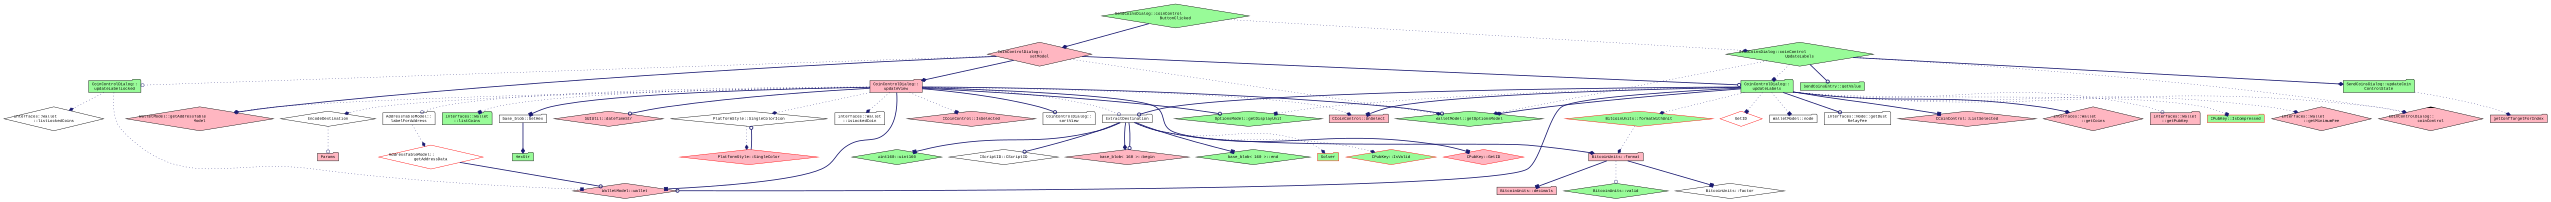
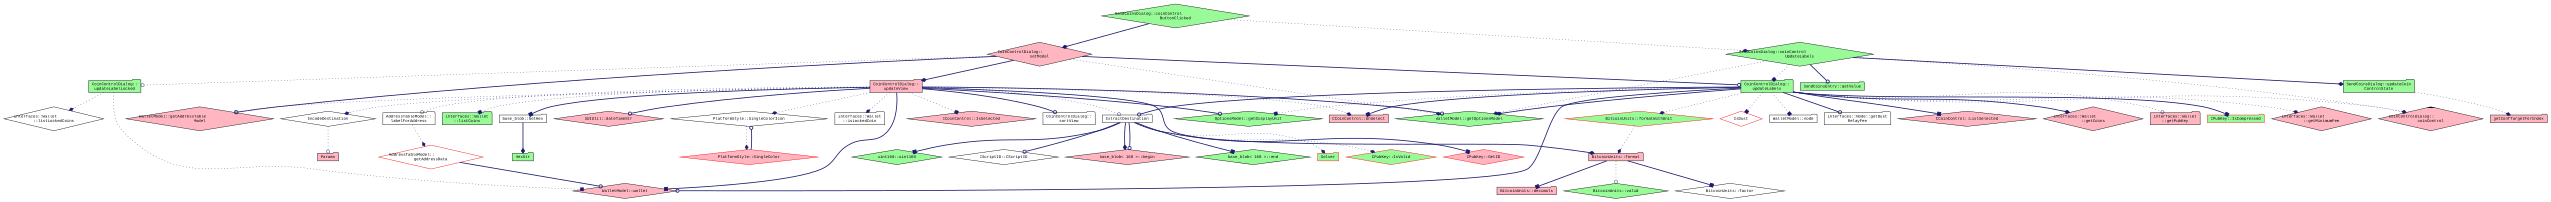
edge "CoinControlDialog:: updateLabels" -> "CPubKey::IsCompressed": style dotted -> bold
edge "CoinControlDialog:: updateView" -> "WalletModel::getAddressTable Model": arrowhead diamond -> odot
node "GetID": label "GetID" -> "IsDust"
